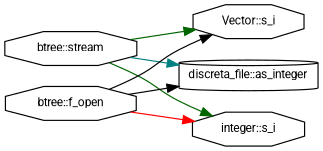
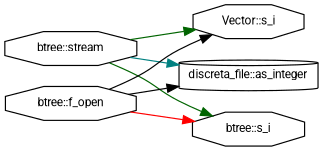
node "integer::s_i": label "integer::s_i" -> "btree::s_i"
